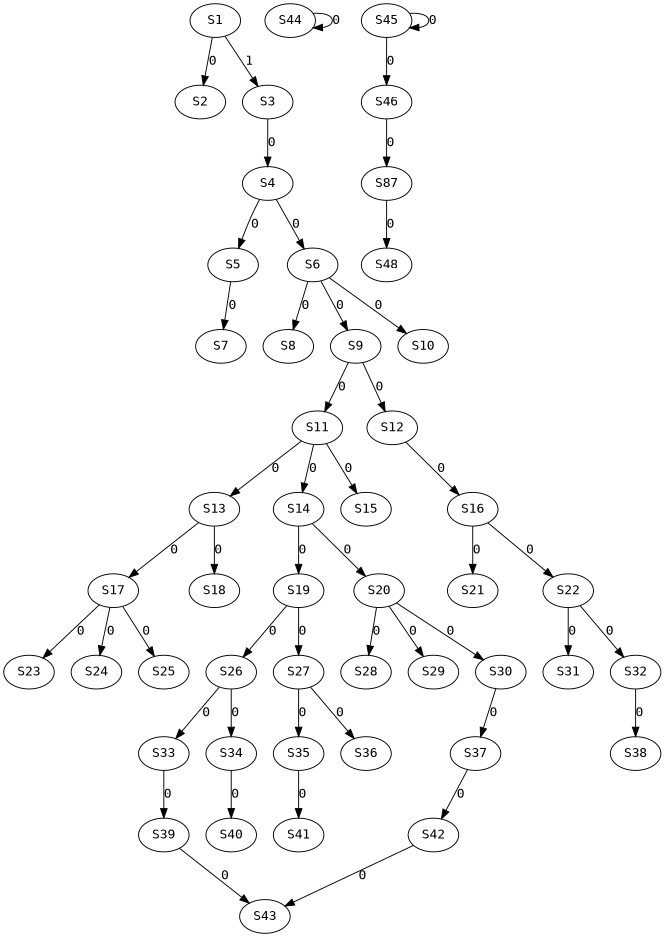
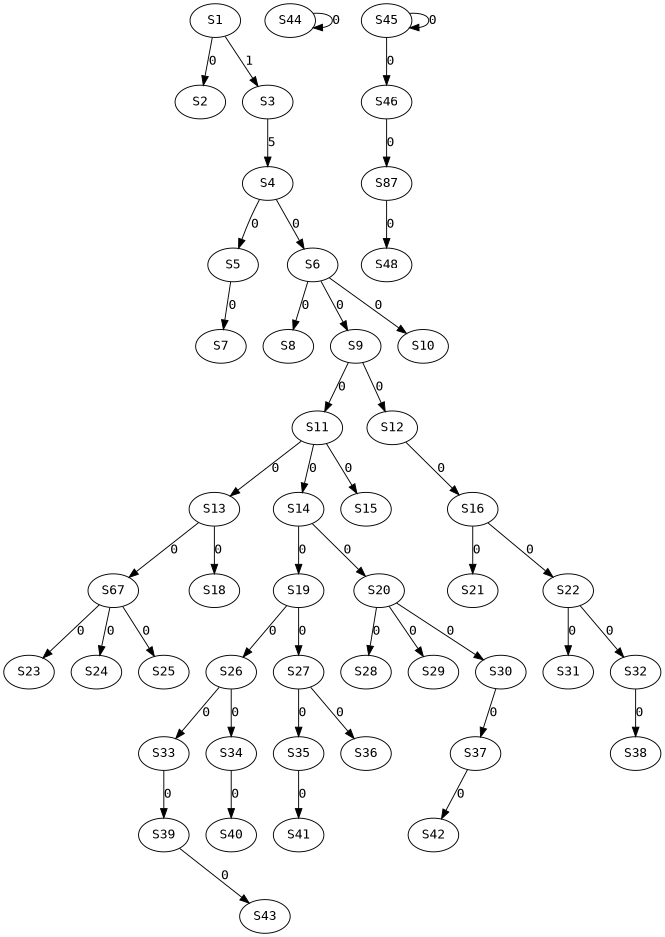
edge "S3" -> "S4": label "0" -> "5"
node "S17": label "S17" -> "S67"
edge "S42" -> "S43": removed, label "0"
